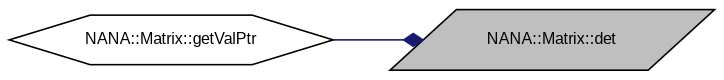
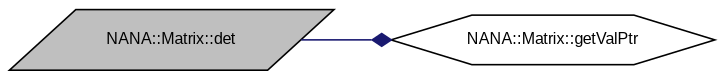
edge "NANA::Matrix::getValPtr" -> "NANA::Matrix::det": reversed
